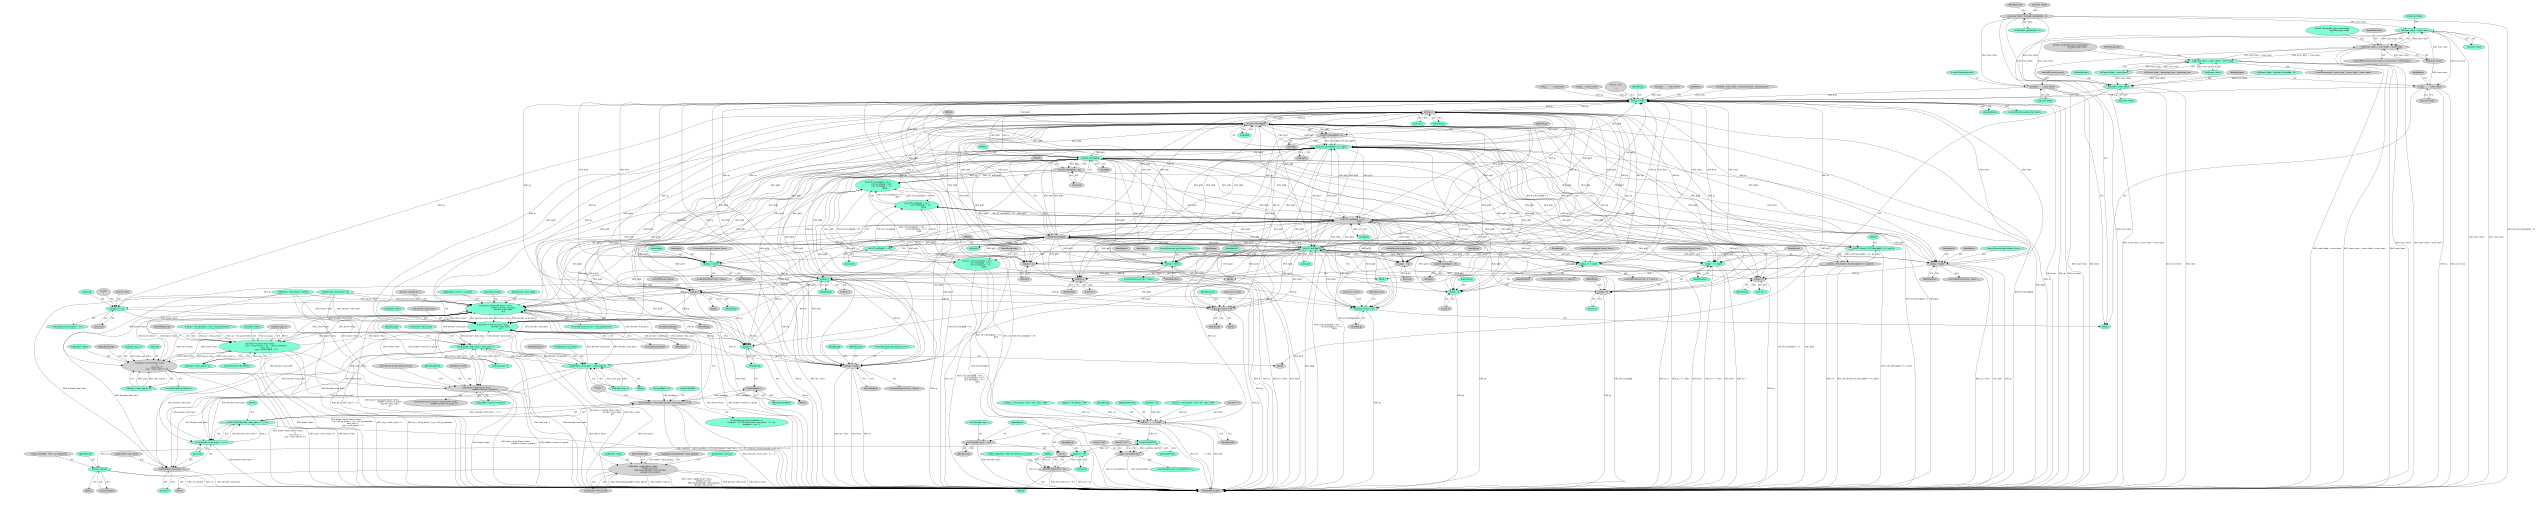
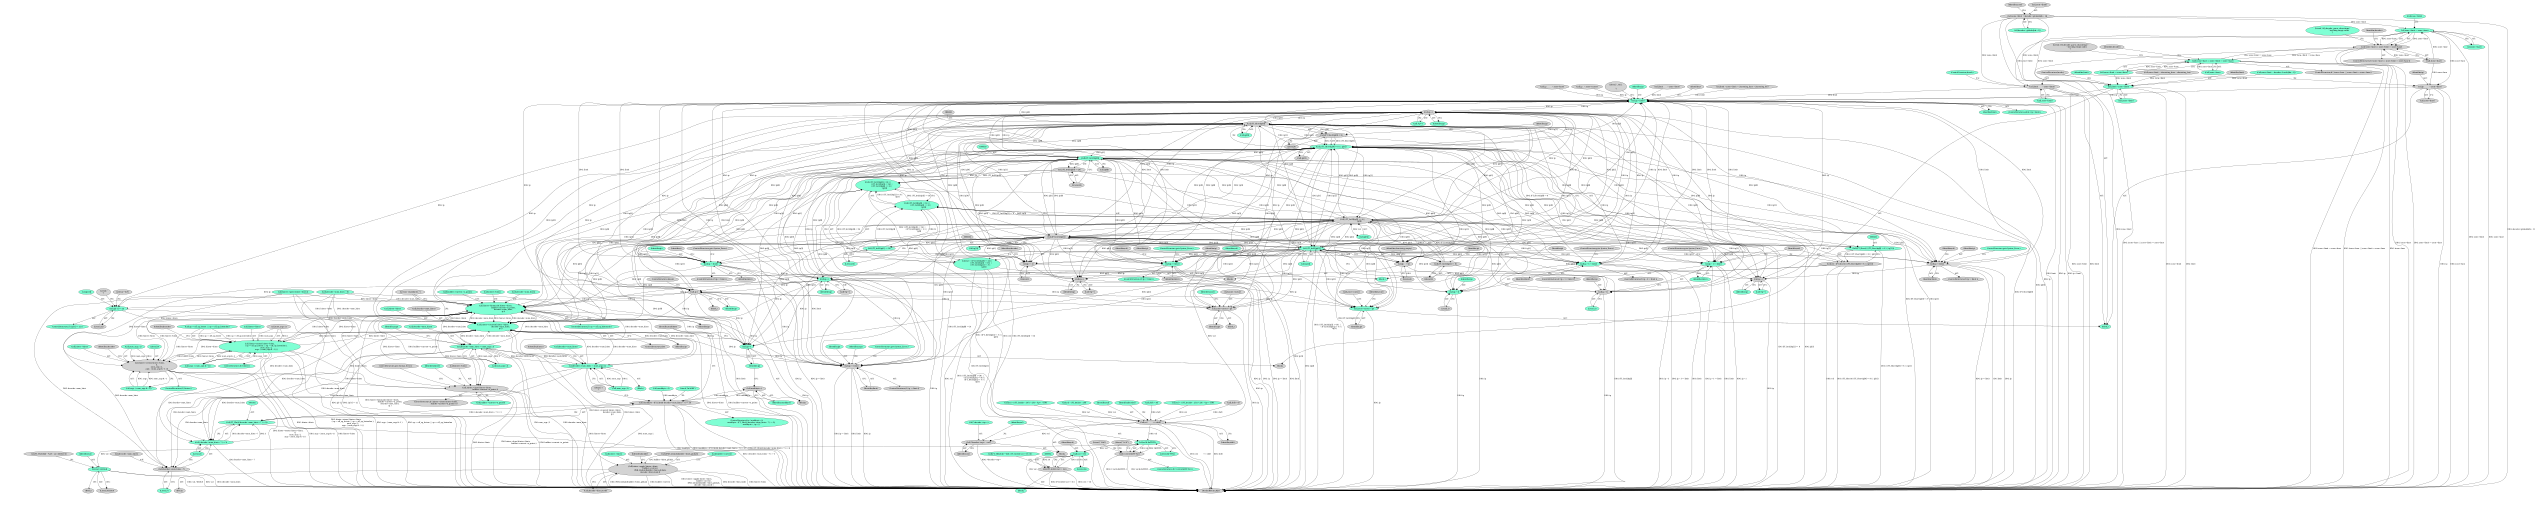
node "1000528": removed
edge "1000536" -> "(Call,(FT_Int32)ip[1] << 16)": removed, label "CFG:"
